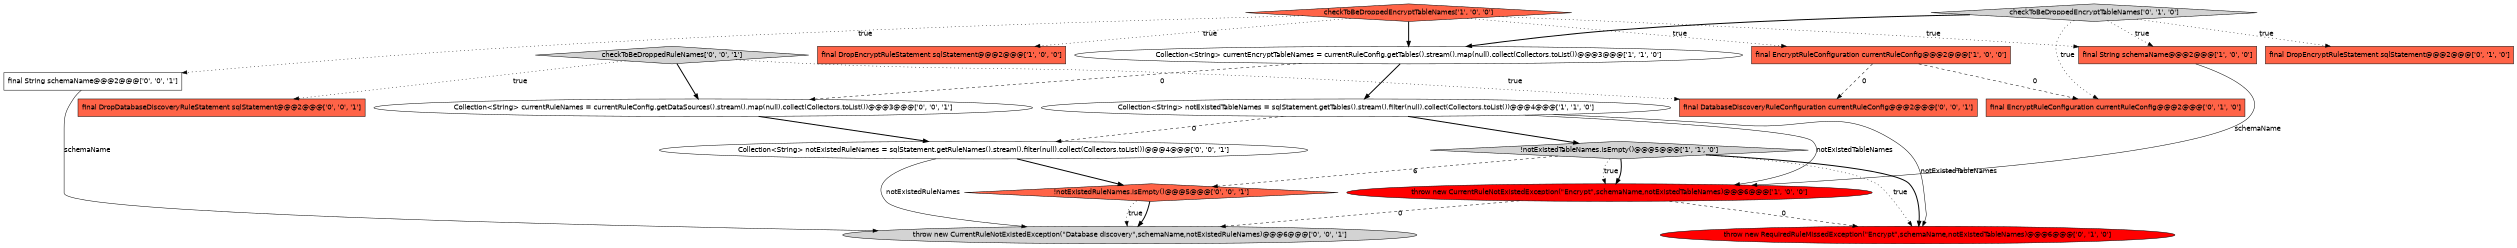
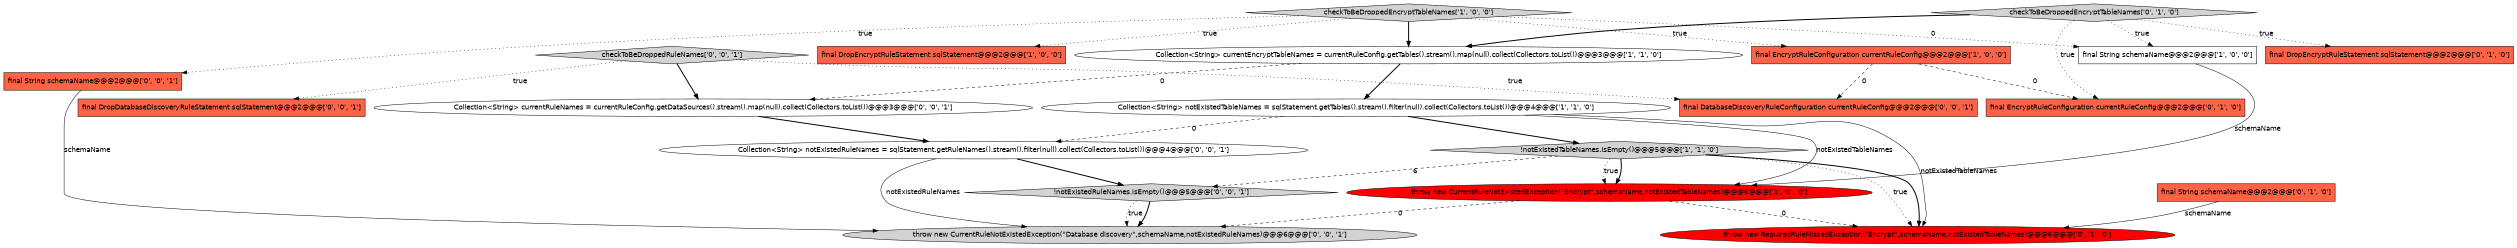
node "checkToBeDroppedEncryptTableNames['1', '0', '0']": fillcolor tomato -> lightgray
edge "checkToBeDroppedEncryptTableNames['1', '0', '0']" -> "final String schemaName@@@2@@@['1', '0', '0']": label "true" -> "0"
node "final String schemaName@@@2@@@['1', '0', '0']": fillcolor tomato -> white
node "final String schemaName@@@2@@@['0', '0', '1']": fillcolor white -> tomato
node "!notExistedRuleNames.isEmpty()@@@5@@@['0', '0', '1']": fillcolor tomato -> lightgray
node "final String schemaName@@@2@@@['0', '1', '0']": added
